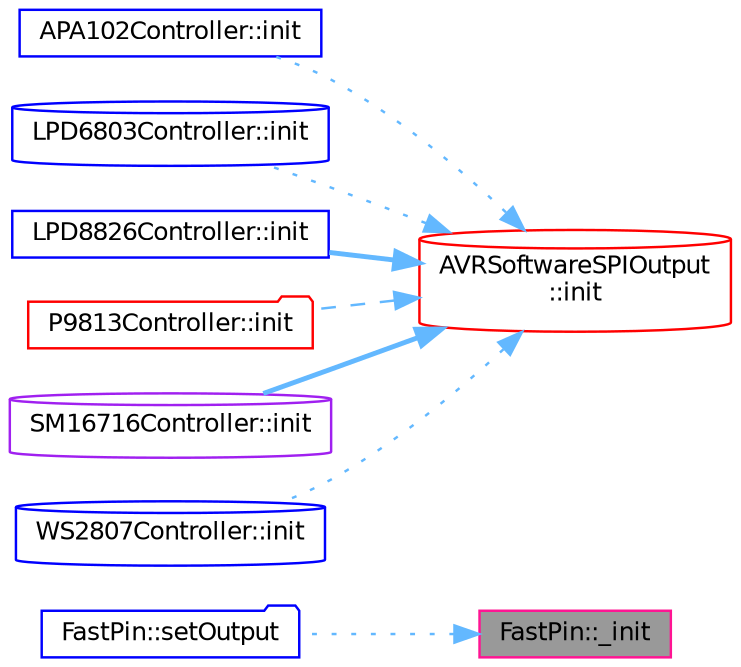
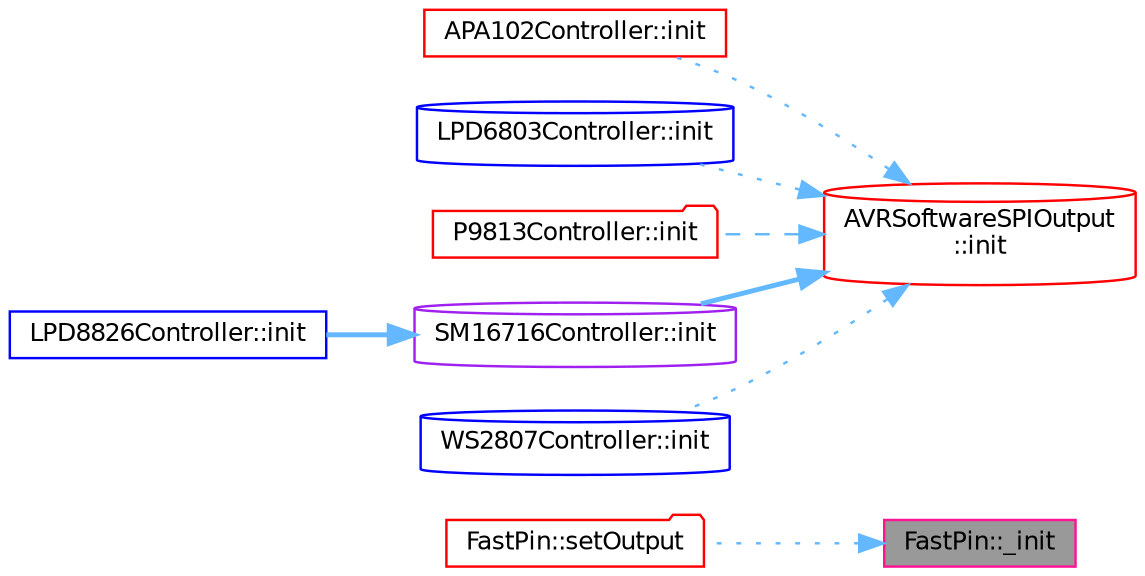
node "APA102Controller::init": color blue -> red
edge "LPD8826Controller::init" -> "AVRSoftwareSPIOutput ::init": now "LPD8826Controller::init" -> "SM16716Controller::init"
node "FastPin::setOutput": color blue -> red
